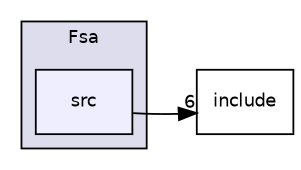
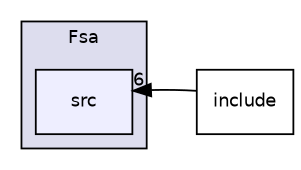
edge "src" -> "include": reversed
